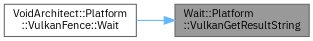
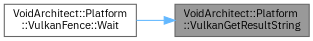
node "Wait::Platform ::VulkanGetResultString": label "Wait::Platform ::VulkanGetResultString" -> "VoidArchitect::Platform ::VulkanGetResultString"
